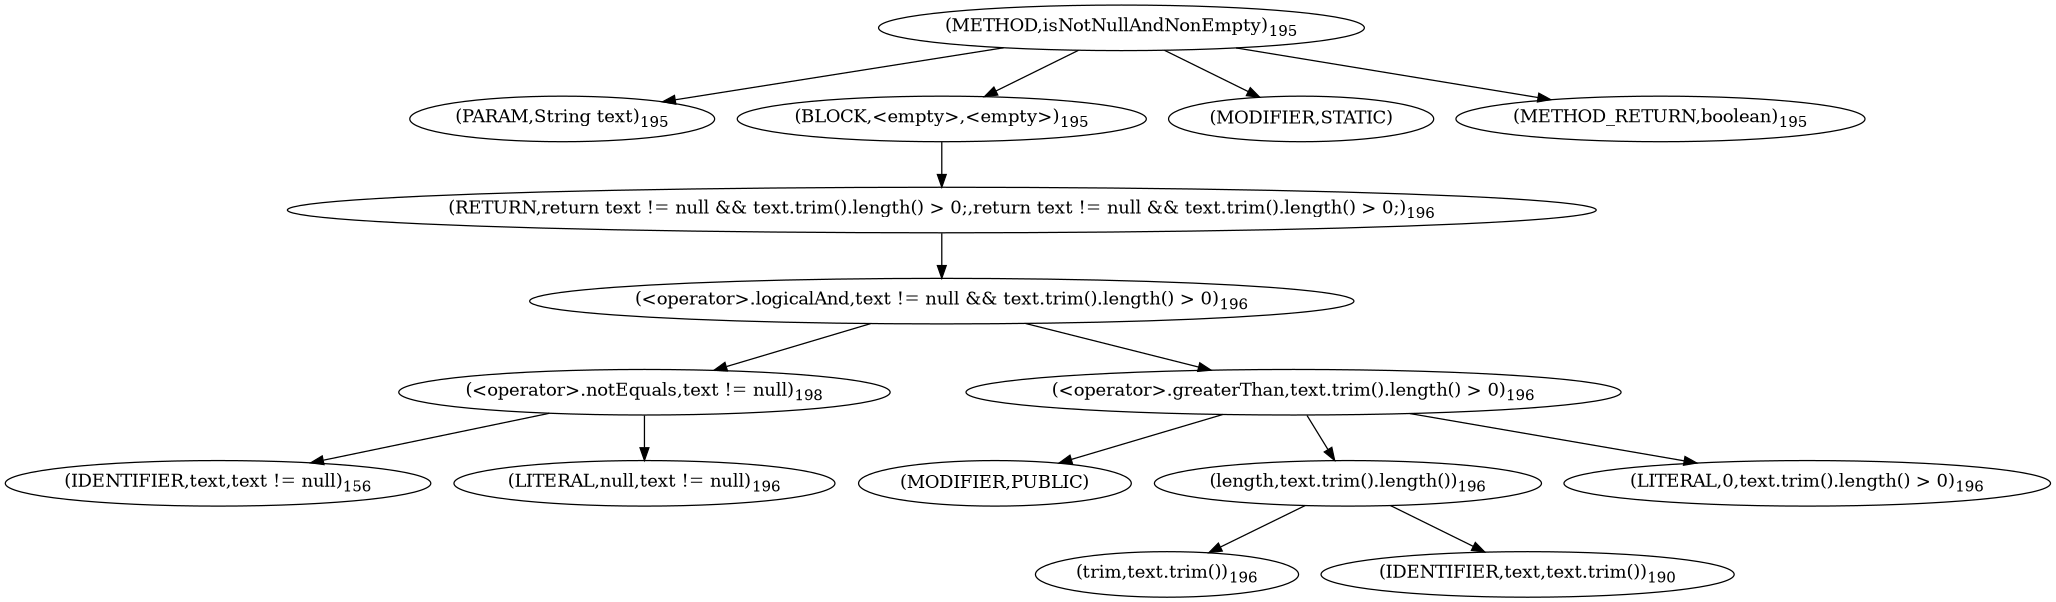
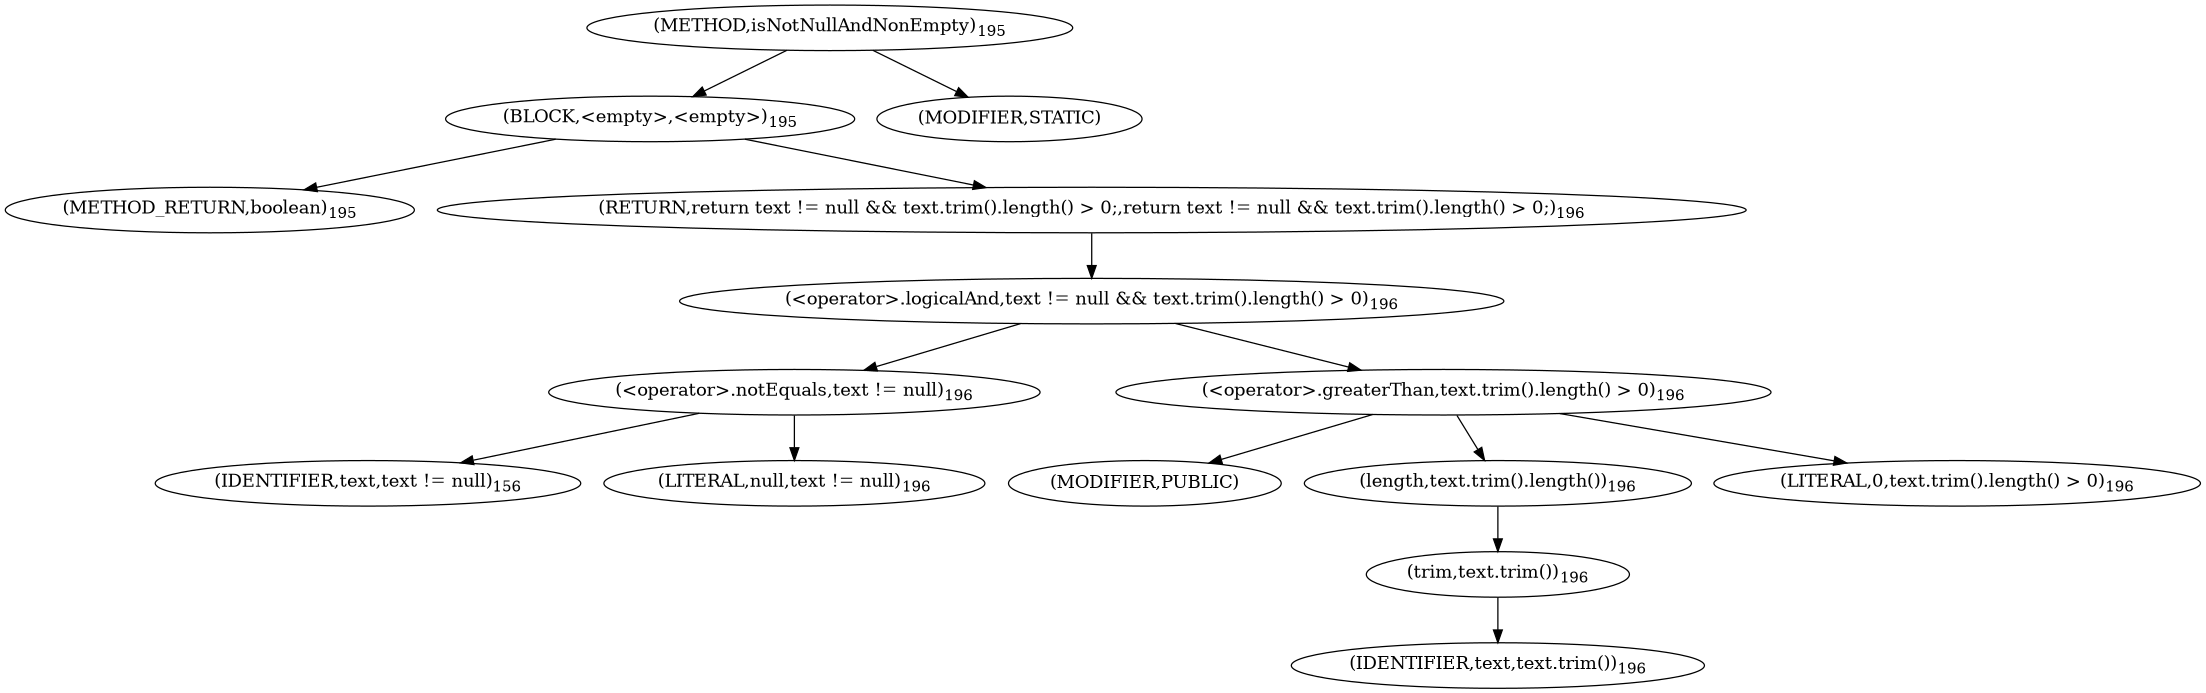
edge "(METHOD,isNotNullAndNonEmpty)" -> "(METHOD_RETURN,boolean)": now "(BLOCK,<empty>,<empty>)" -> "(METHOD_RETURN,boolean)"
node "(PARAM,String text)": removed
node "(<operator>.notEquals,text != null)": text "198" -> "196"
edge "(length,text.trim().length())" -> "(IDENTIFIER,text,text.trim())": now "(trim,text.trim())" -> "(IDENTIFIER,text,text.trim())"
node "(IDENTIFIER,text,text.trim())": text "190" -> "196"
